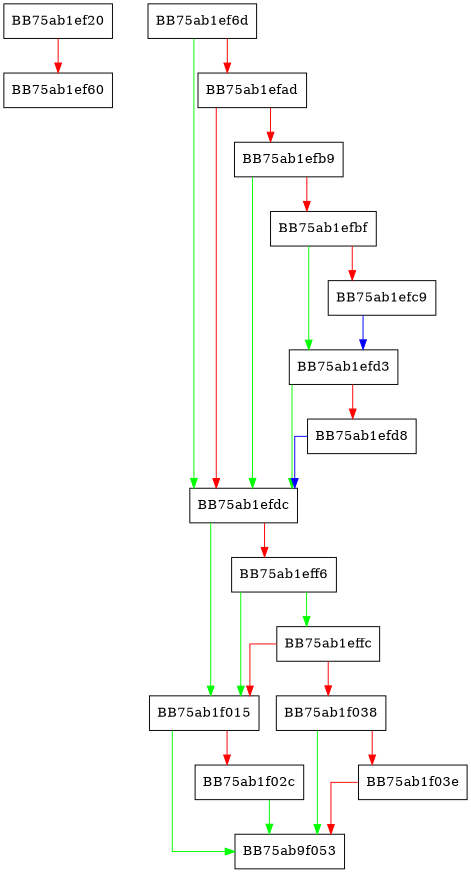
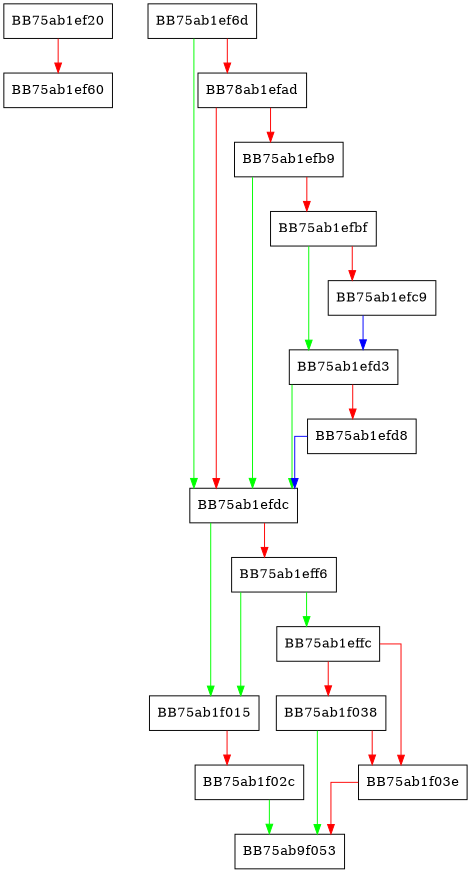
node "BB75ab1efad": label "BB75ab1efad" -> "BB78ab1efad"
edge "BB75ab1effc" -> "BB75ab1f015": now "BB75ab1effc" -> "BB75ab1f03e"
edge "BB75ab1f015" -> "BB75ab9f053": removed
